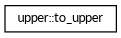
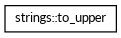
node "upper::to_upper": label "upper::to_upper" -> "strings::to_upper"
